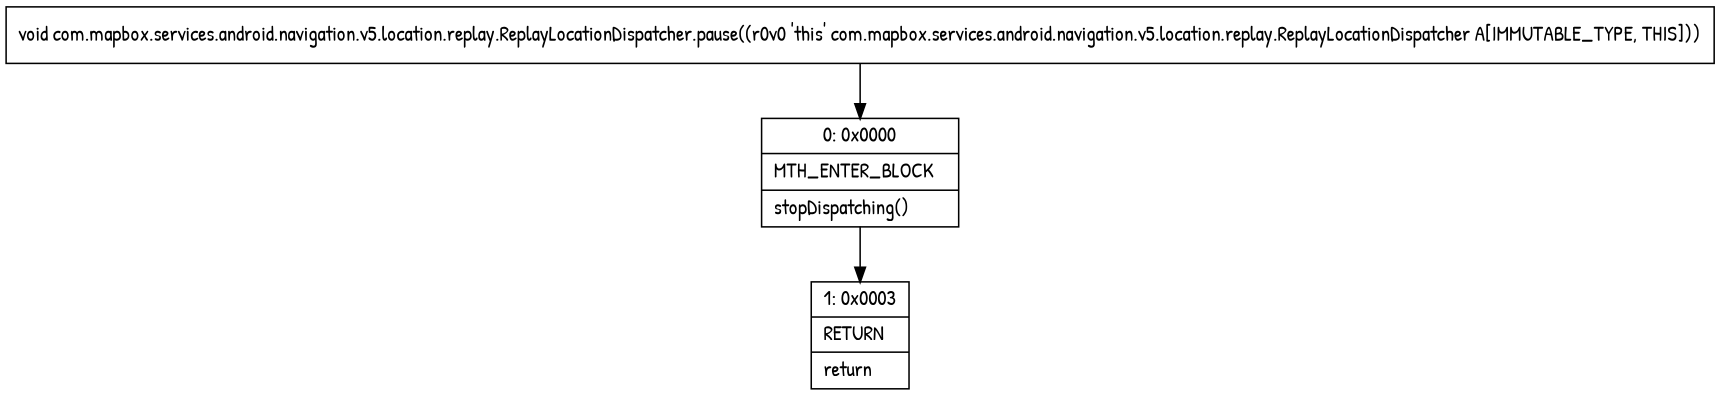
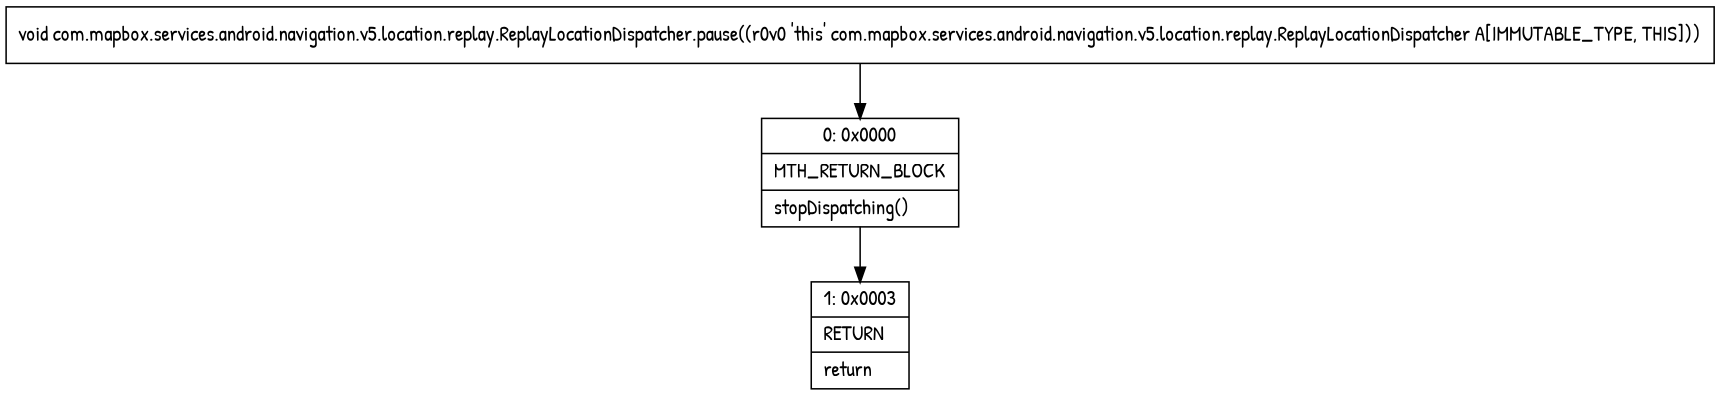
node "0: 0x0000": text "MTH_ENTER_BLOCK" -> "MTH_RETURN_BLOCK"
